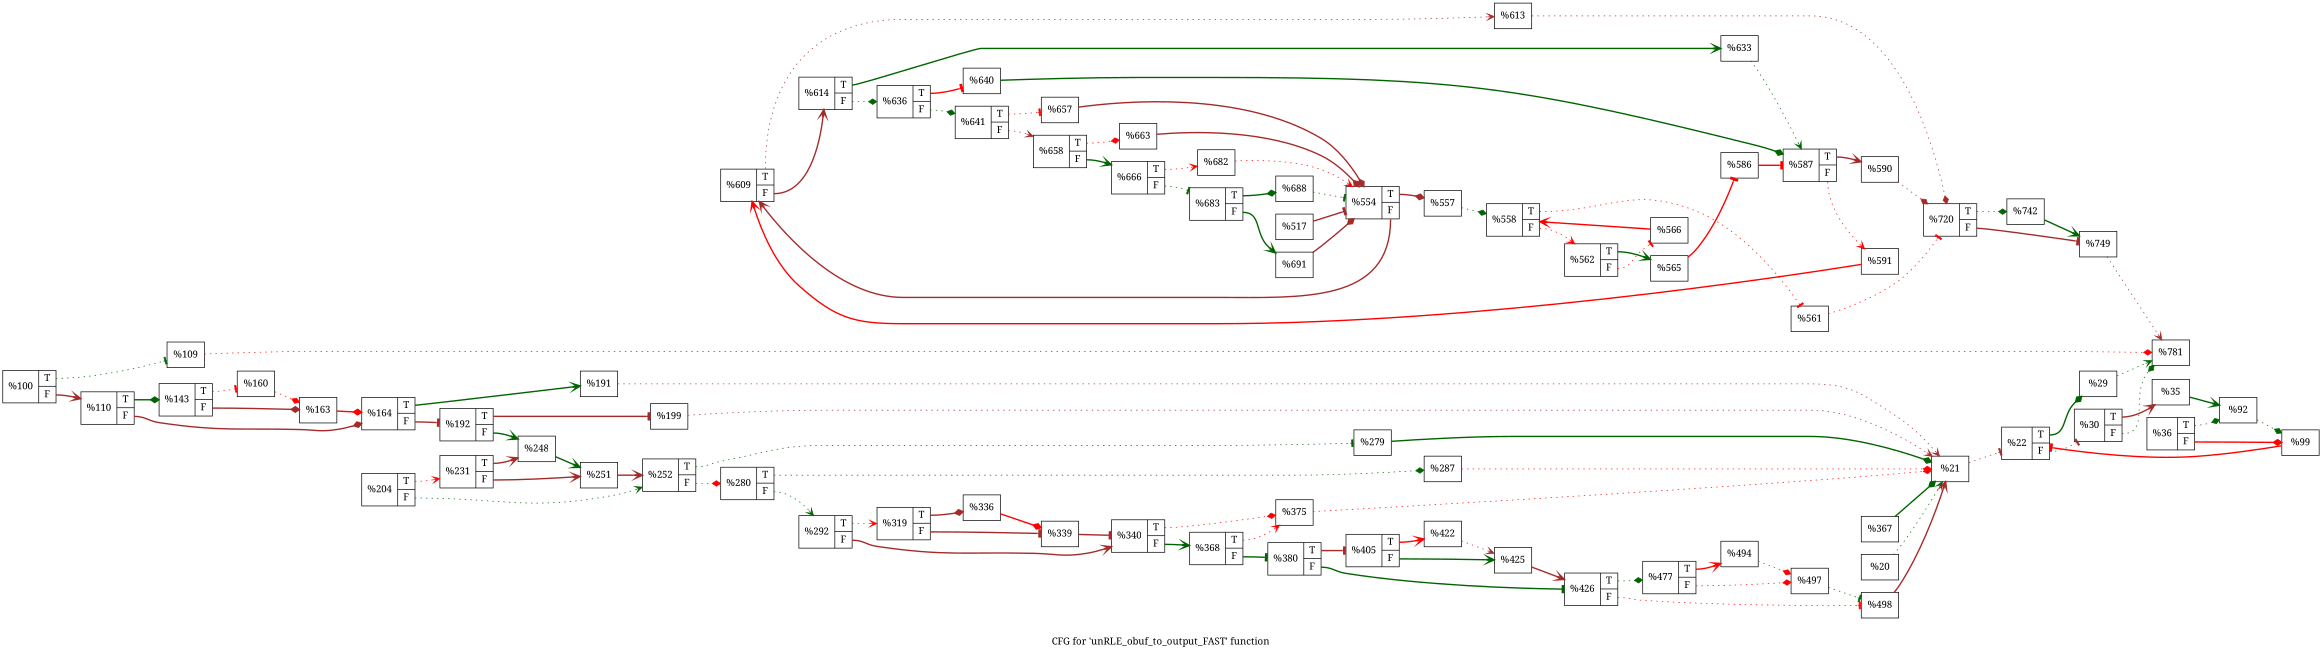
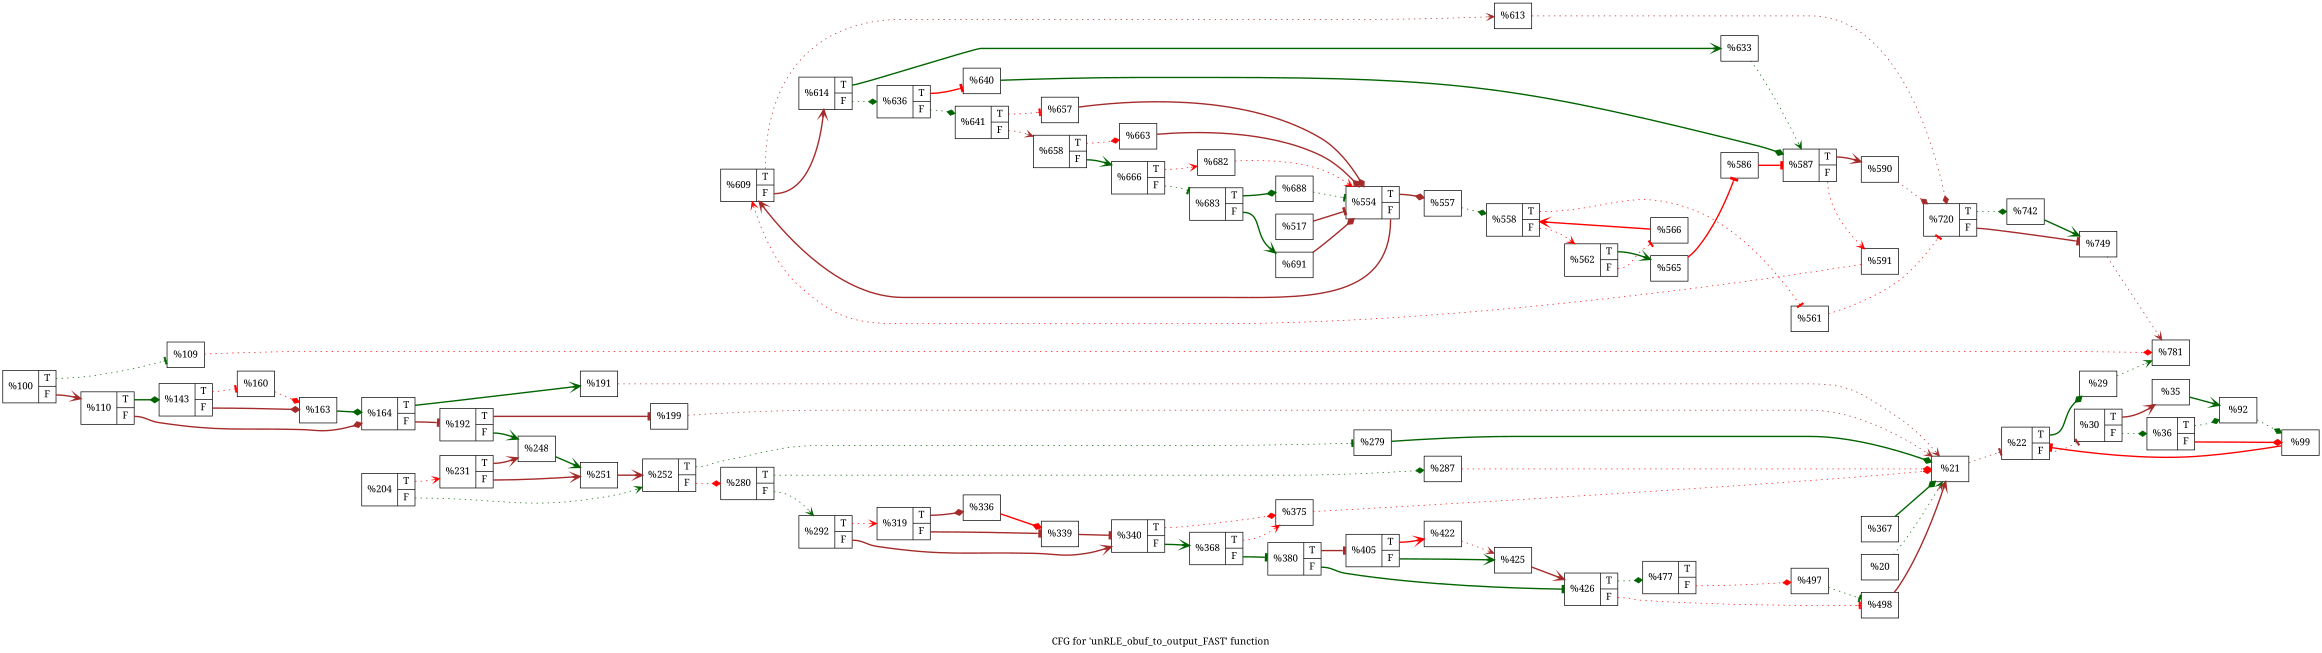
edge "%591" -> "%609": style bold -> dotted
edge "%30" -> "%781": now "%30" -> "%36"
edge "%163" -> "%164": color red -> darkgreen
node "%494": removed
